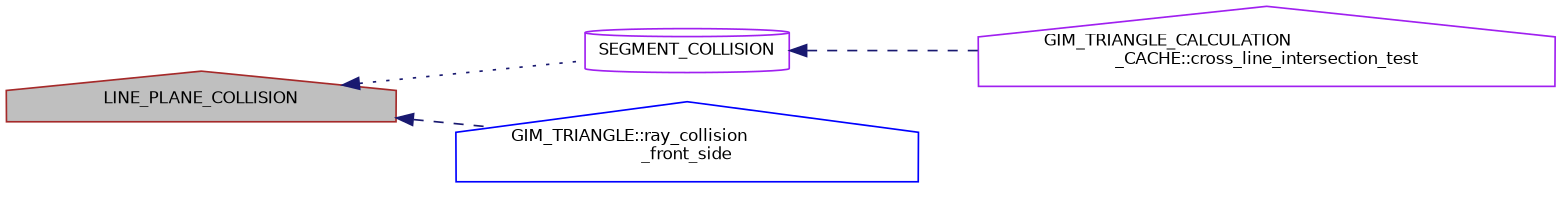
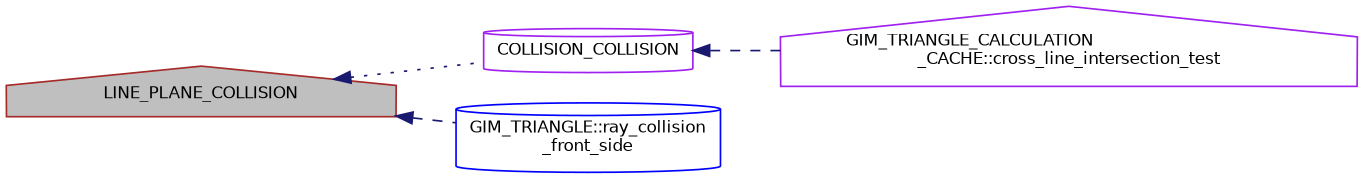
node "SEGMENT_COLLISION": label "SEGMENT_COLLISION" -> "COLLISION_COLLISION"
node "GIM_TRIANGLE::ray_collision _front_side": shape house -> cylinder
